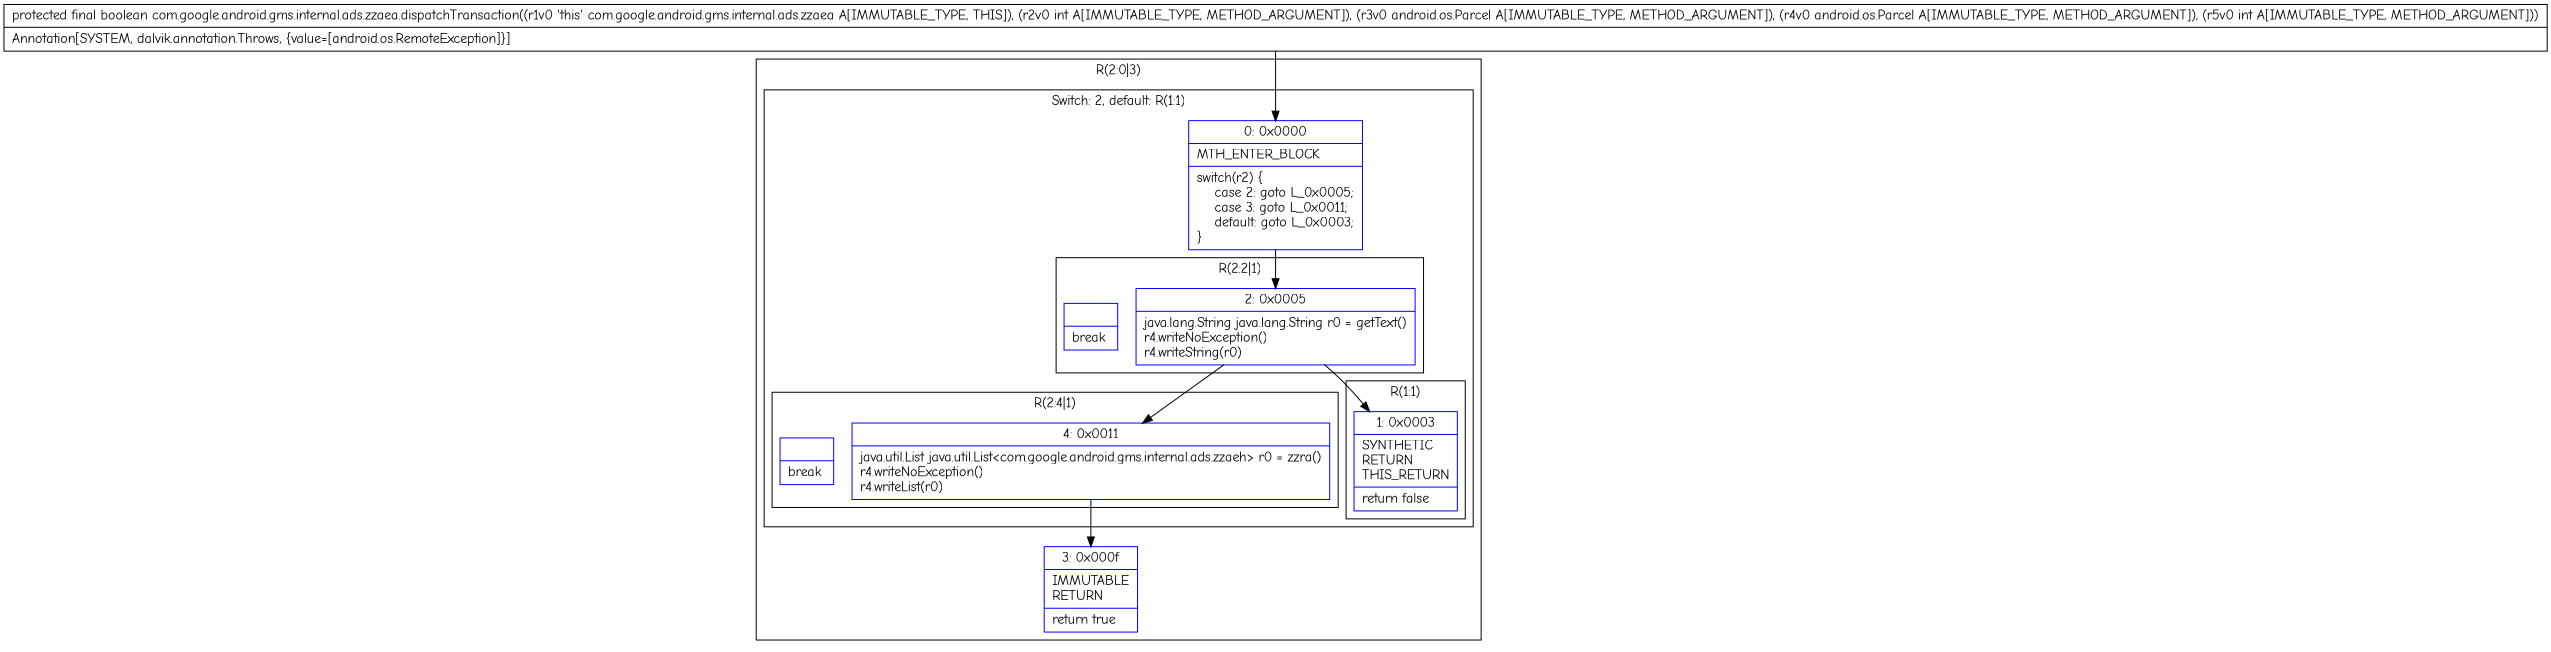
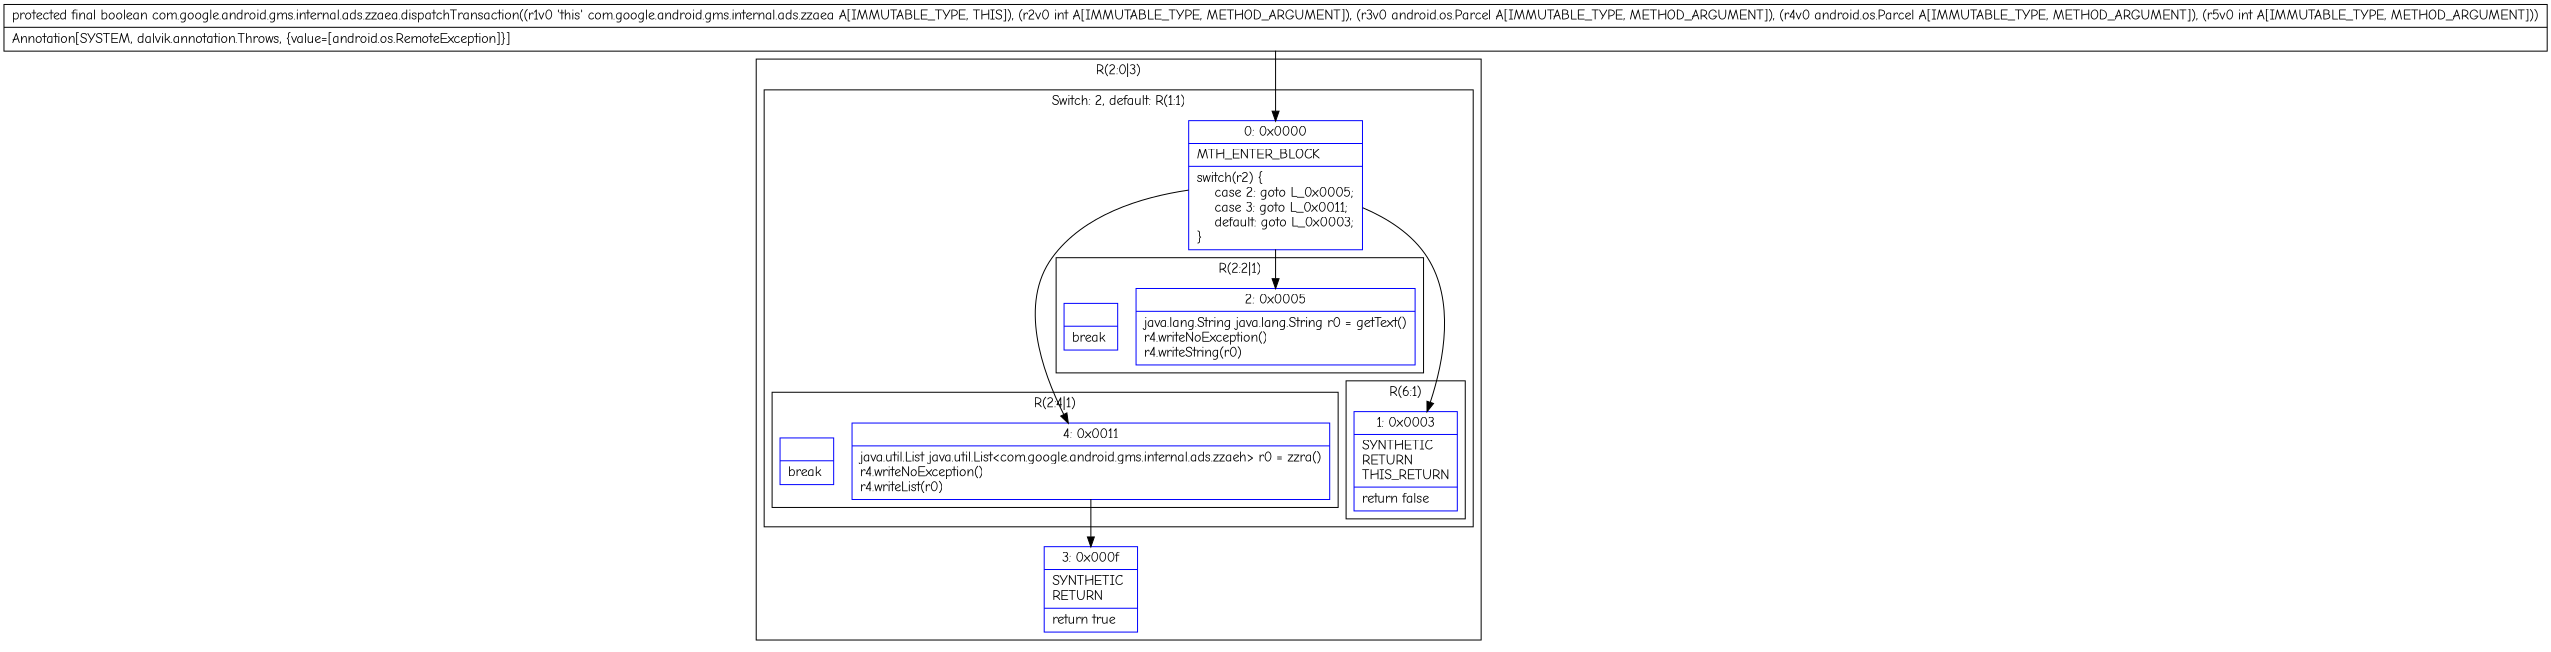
edge "2: 0x0005" -> "4: 0x0011": now "0: 0x0000" -> "4: 0x0011"
edge "2: 0x0005" -> "1: 0x0003": now "0: 0x0000" -> "1: 0x0003"
cluster "R(1:1)": label "R(1:1)" -> "R(6:1)"
node "3: 0x000f": text "IMMUTABLE" -> "SYNTHETIC"
